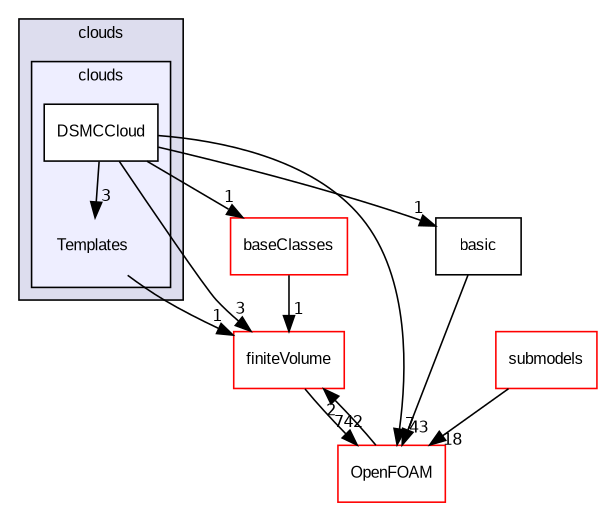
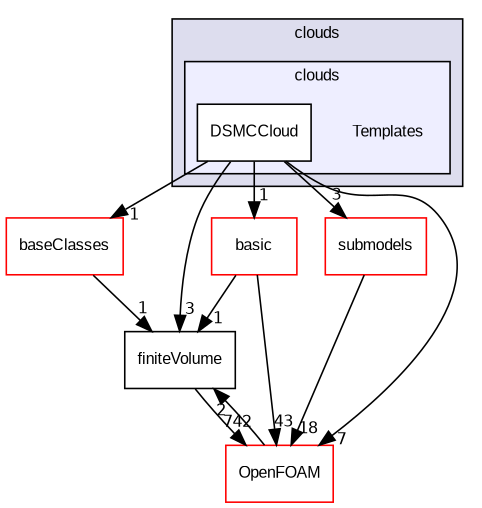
edge "DSMCCloud" -> "Templates": now "DSMCCloud" -> "submodels"
node "basic": color black -> red
edge "Templates" -> "finiteVolume": now "basic" -> "finiteVolume"
node "finiteVolume": color red -> black
